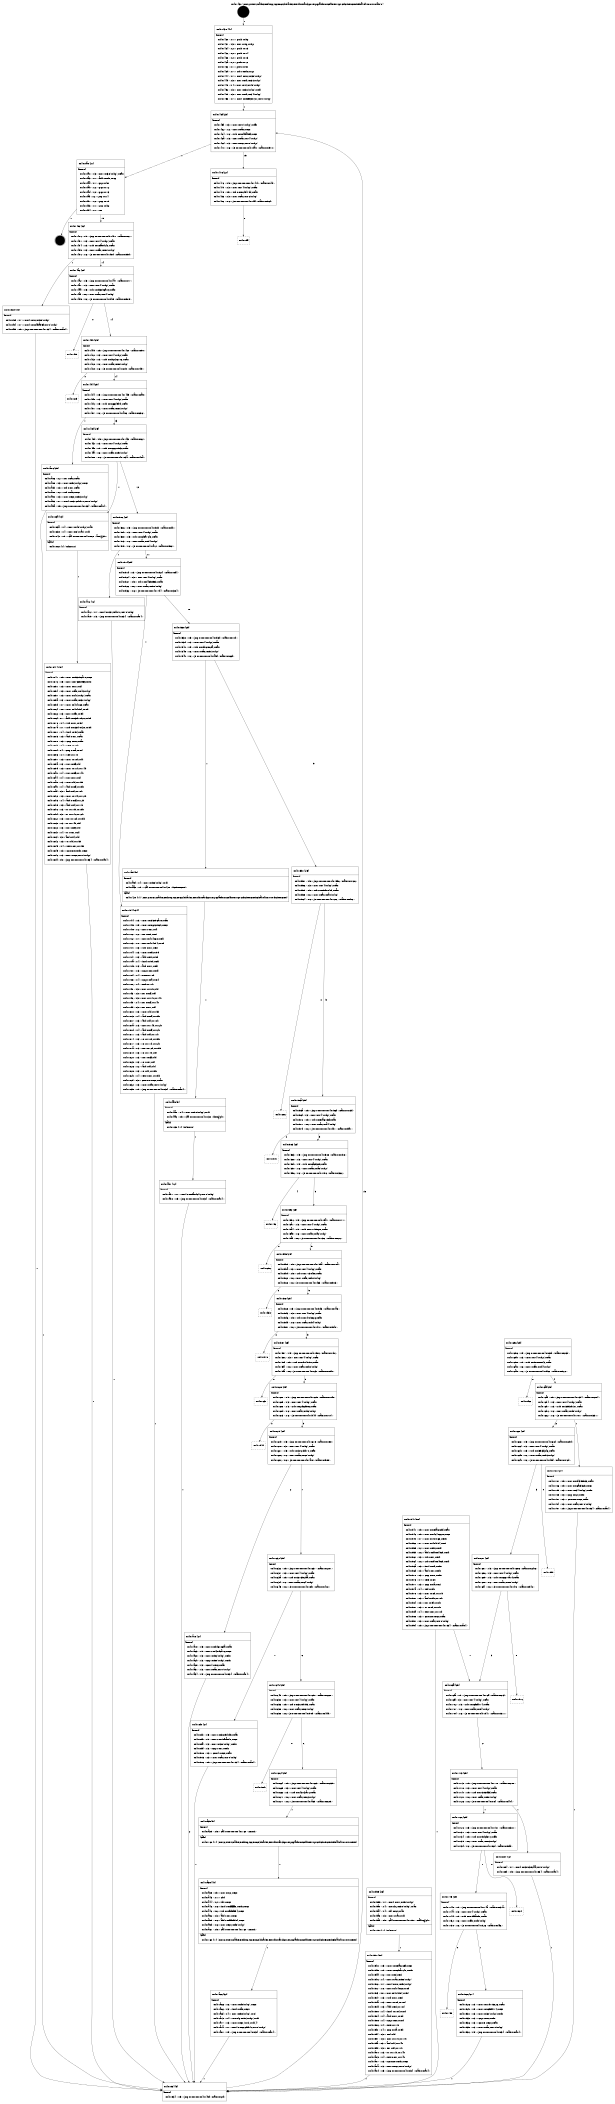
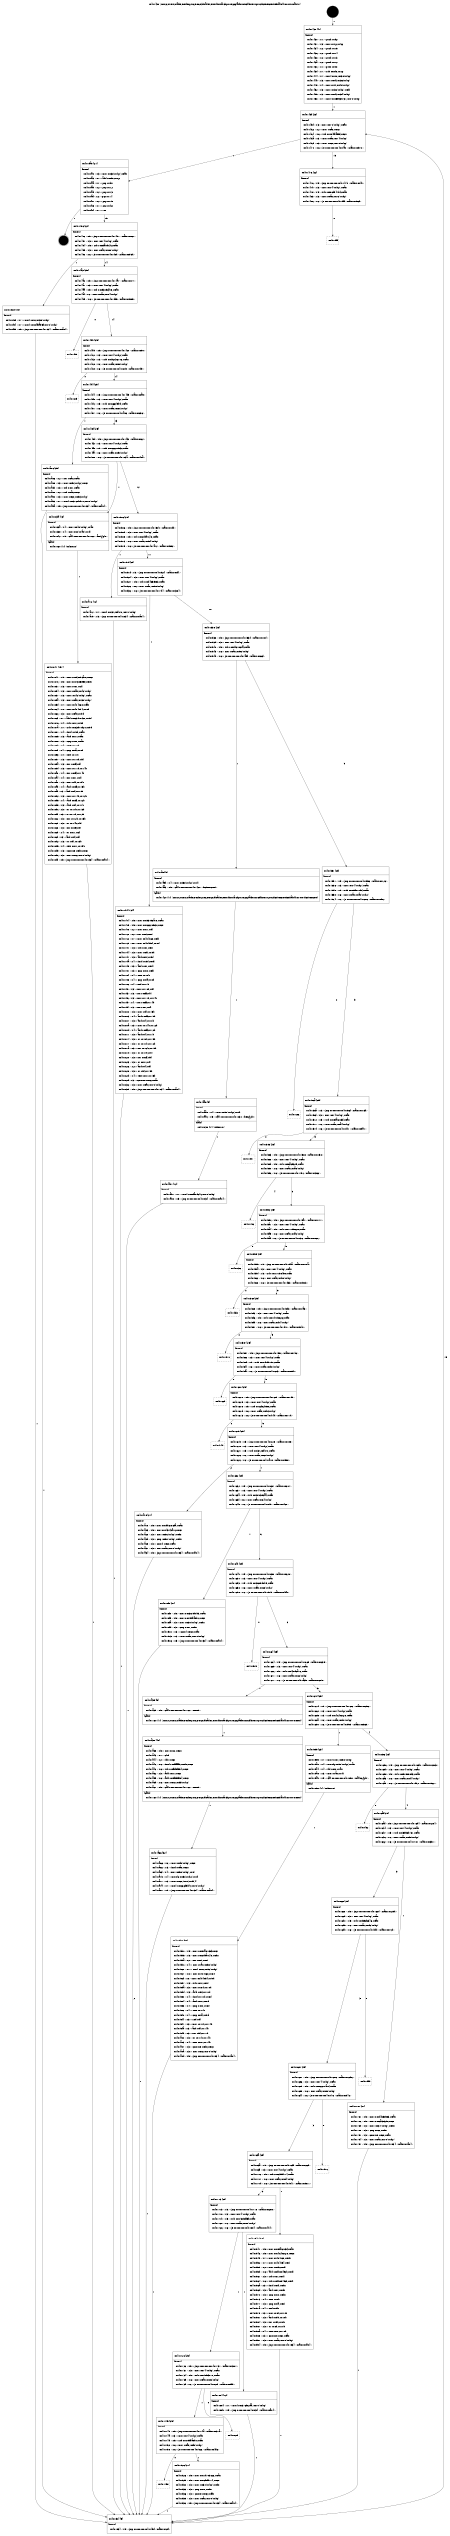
edge "0x401941 [88]" -> "0x4016fa [25]": reversed
node "0x40167d [25]": added
